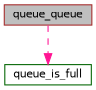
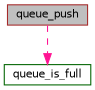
node "queue_queue": label "queue_queue" -> "queue_push"
